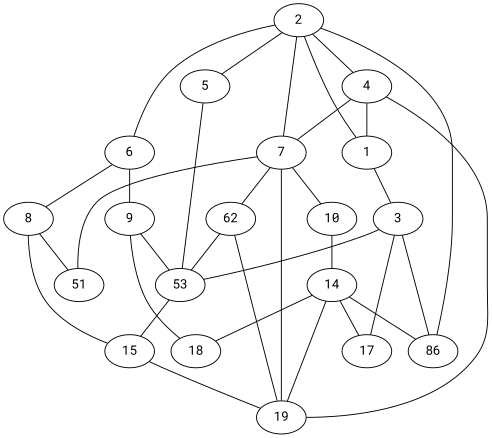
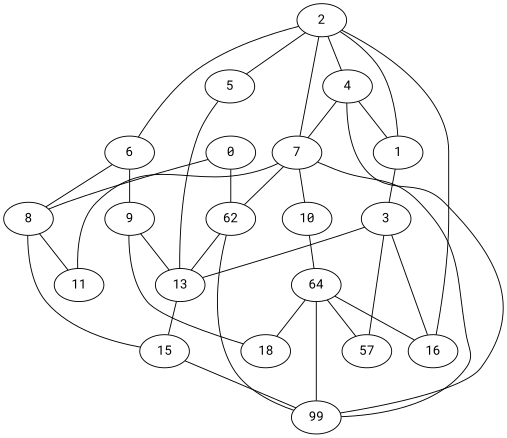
node "0": added
node "51": label "51" -> "11"
node "53": label "53" -> "13"
node "14": label "14" -> "64"
node "17": label "17" -> "57"
node "86": label "86" -> "16"
node "19": label "19" -> "99"
